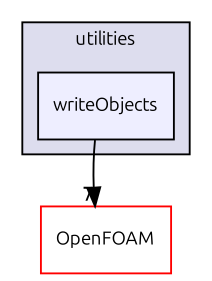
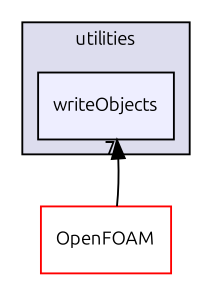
edge "writeObjects" -> "OpenFOAM": reversed
